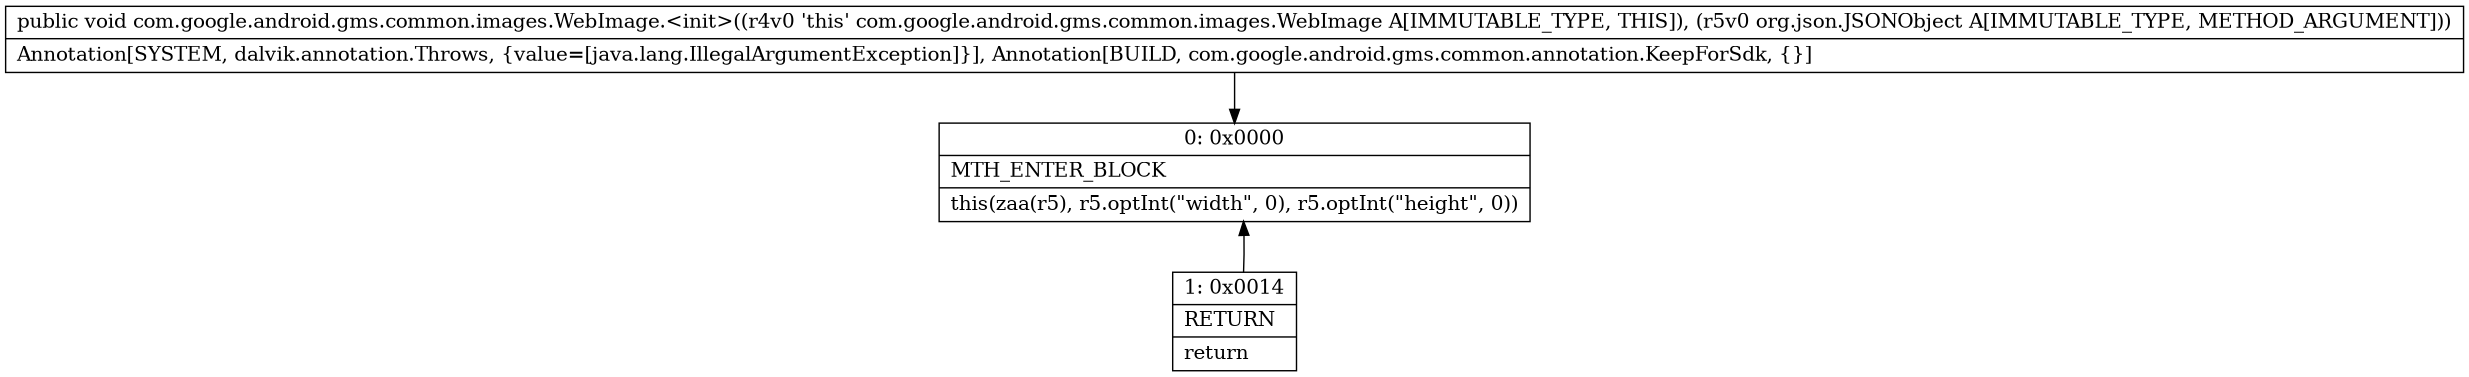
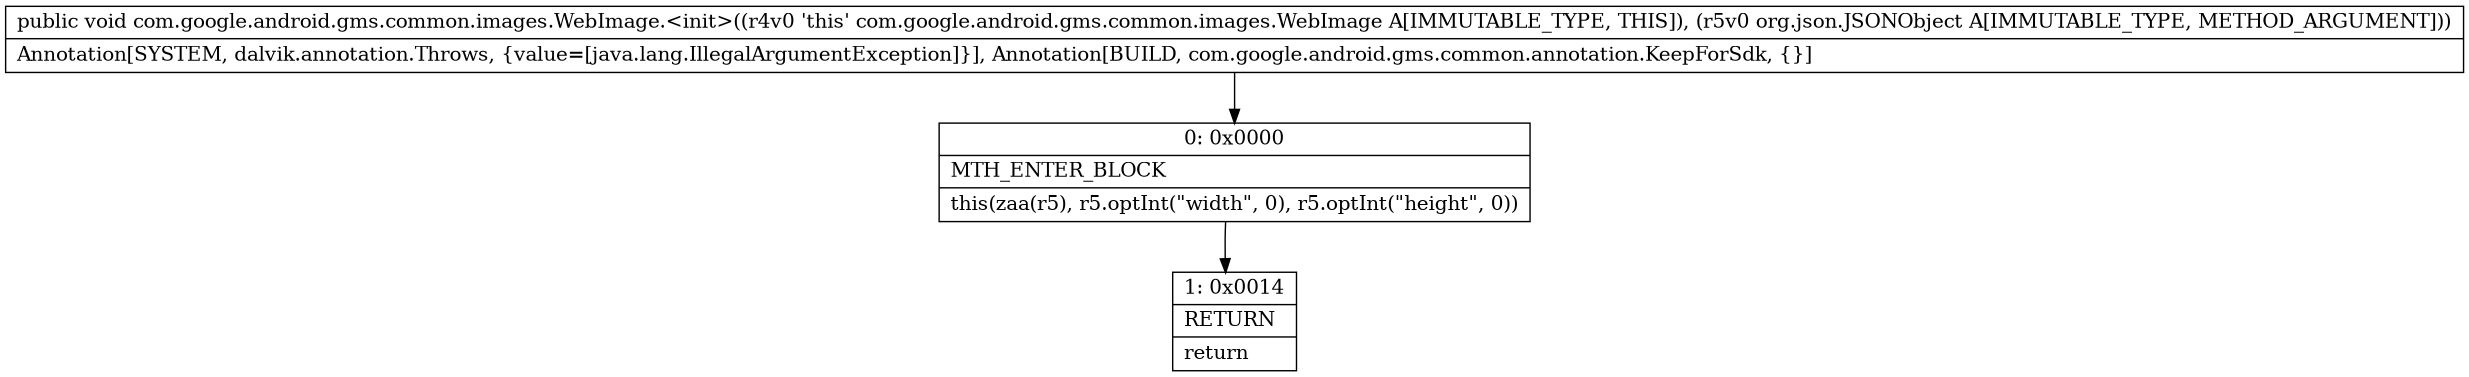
edge "1: 0x0014" -> "0: 0x0000": reversed
